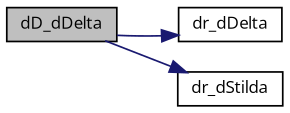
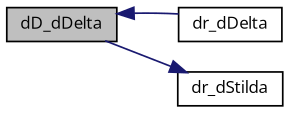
edge "dD_dDelta" -> "dr_dDelta": reversed
